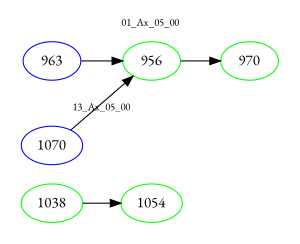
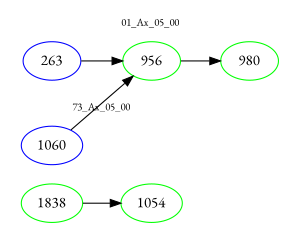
node "963": label "963" -> "263"
node "970": label "970" -> "980"
cluster "13_Ax_05_00": label "13_Ax_05_00" -> "73_Ax_05_00"
node "1070": label "1070" -> "1060"
node "1038": label "1038" -> "1838"
